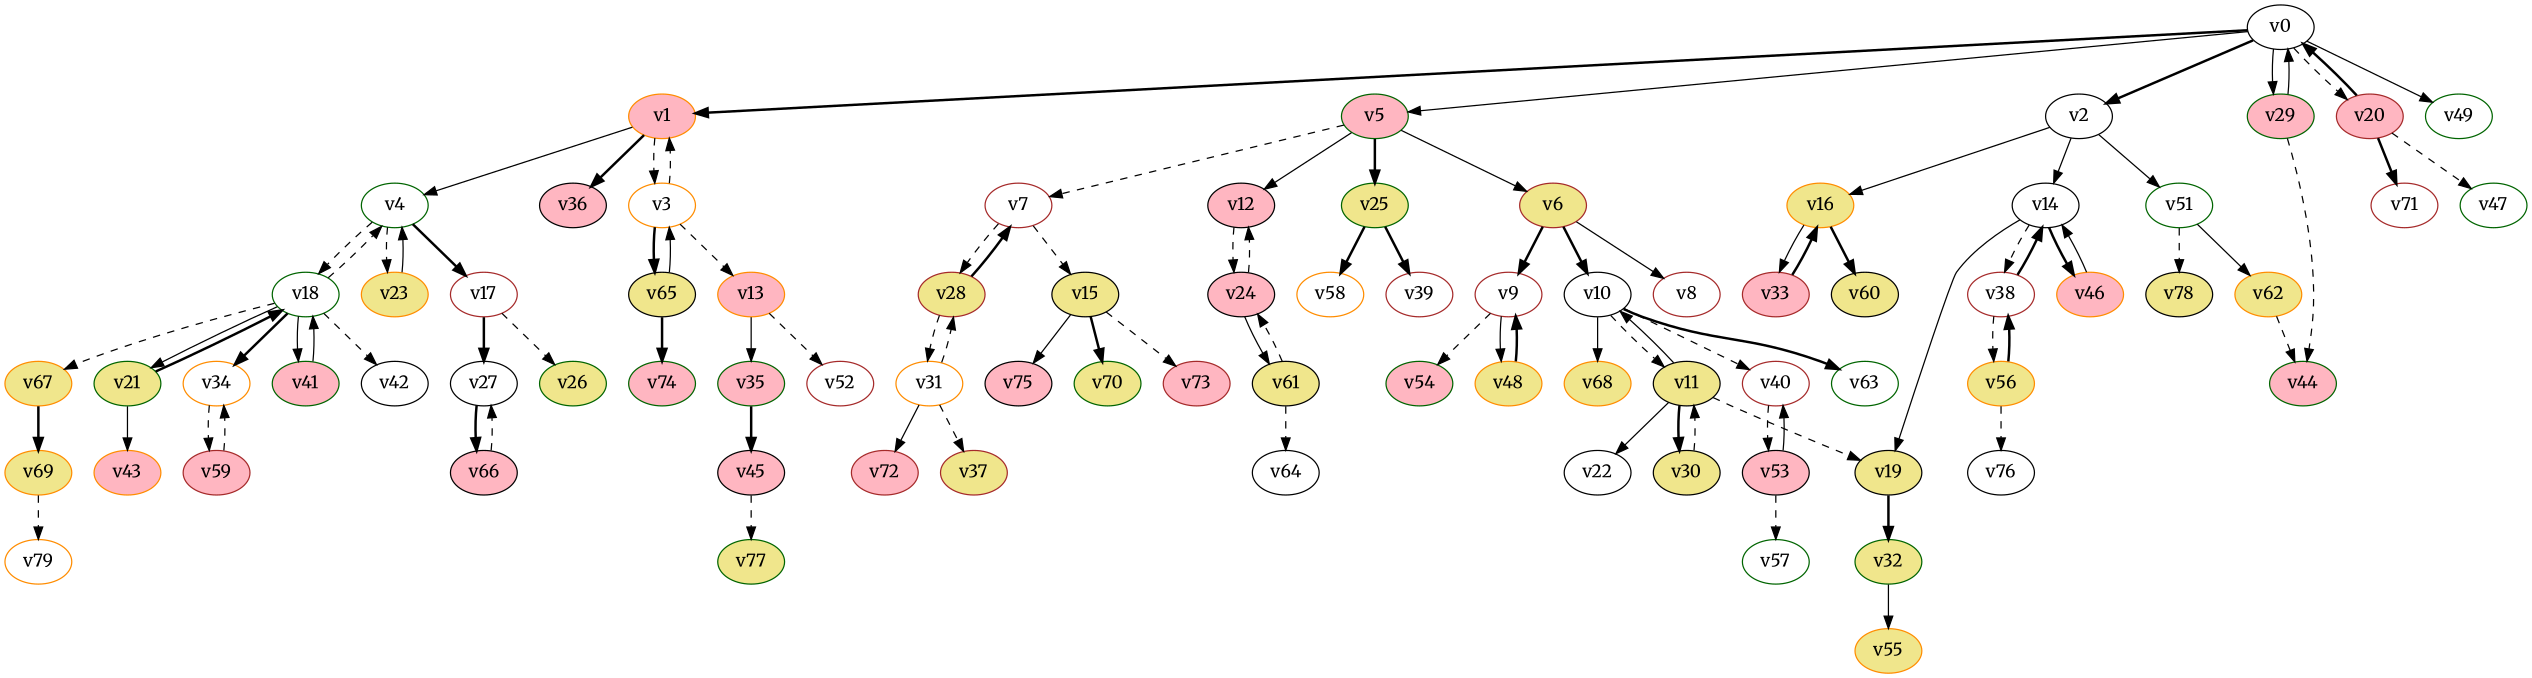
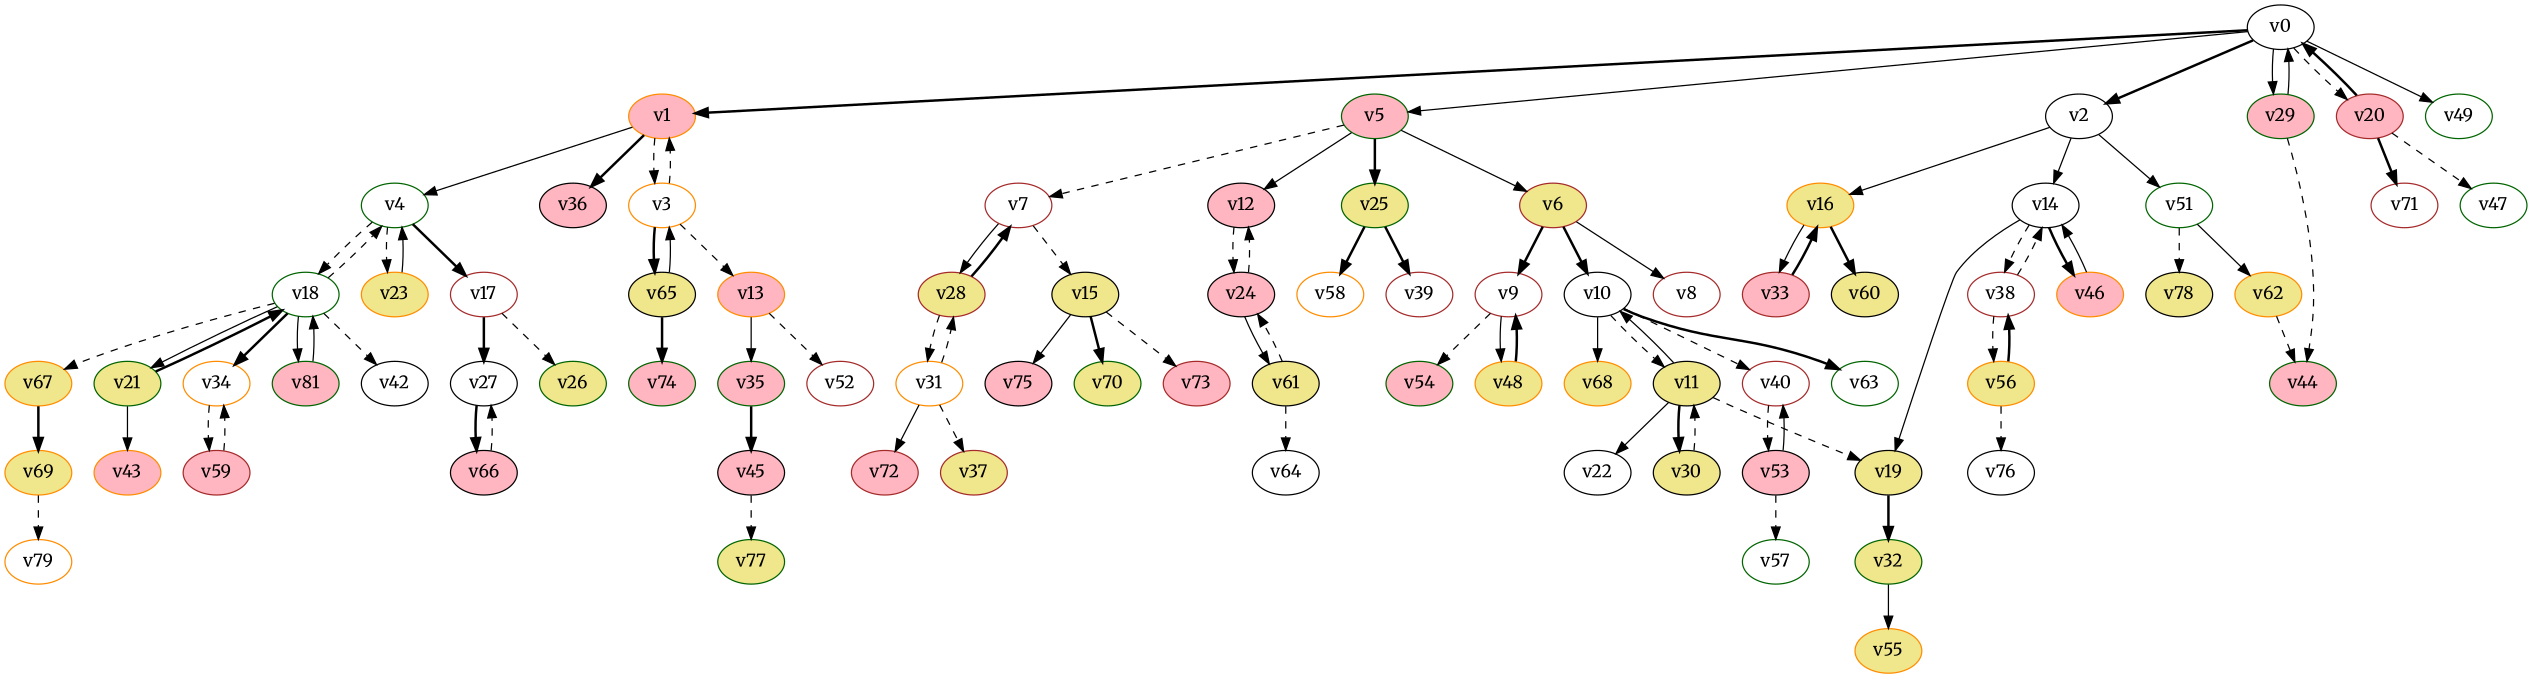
edge "v7" -> "v28": style dashed -> solid
edge "v38" -> "v14": style bold -> dashed
node "v41": label "v41" -> "v81"
